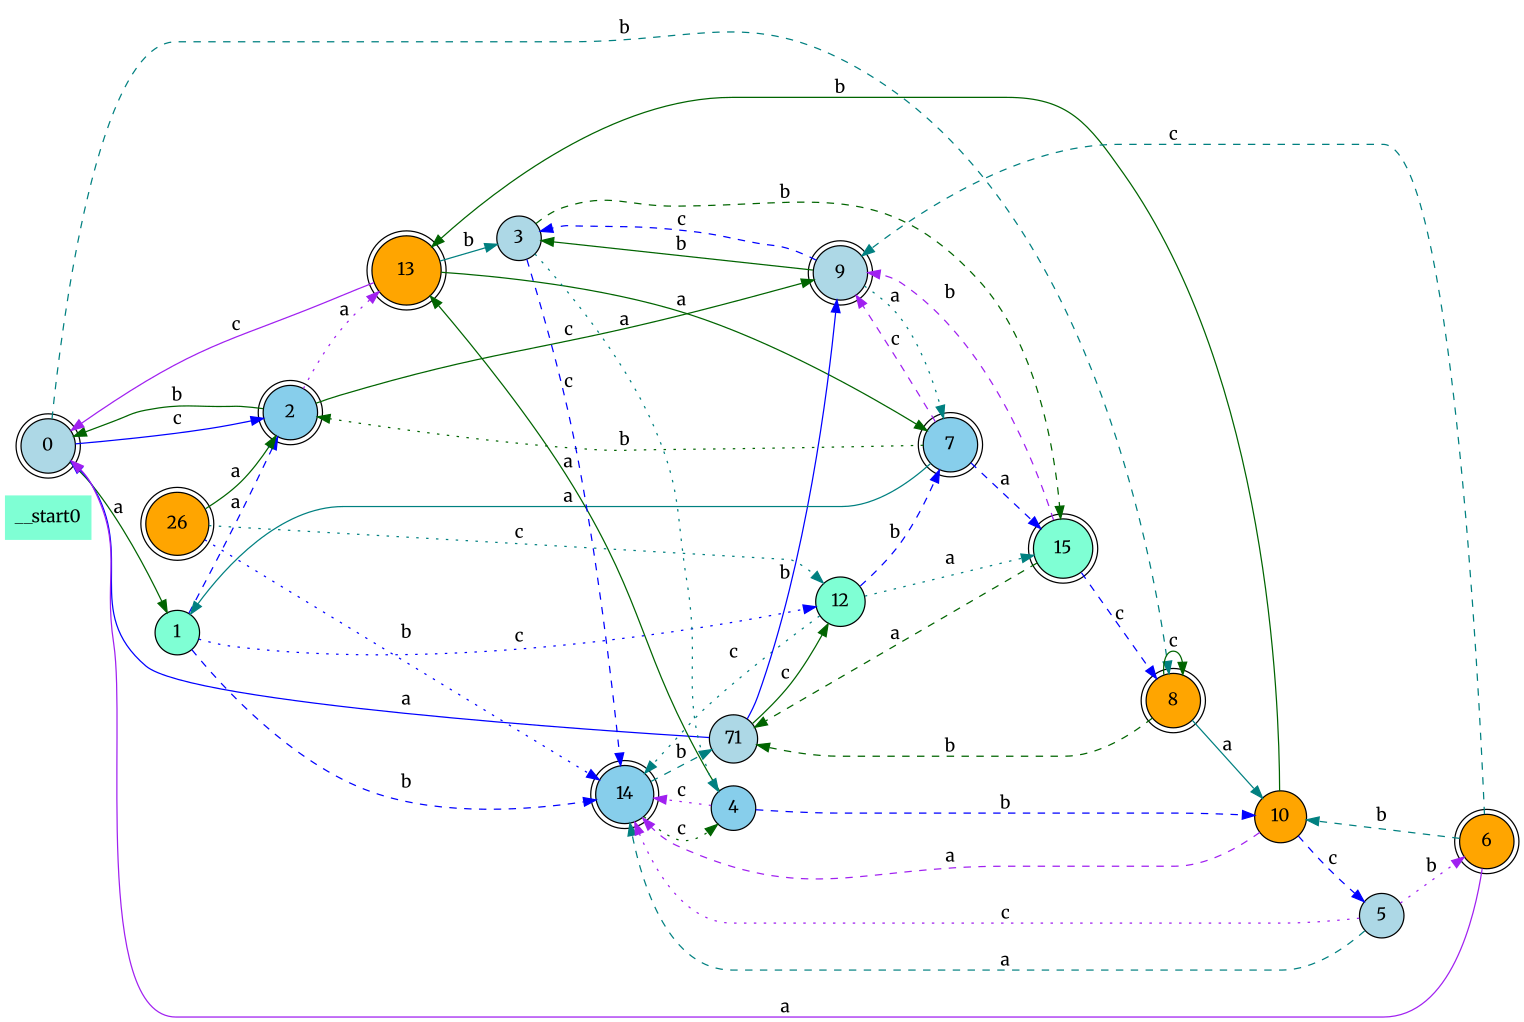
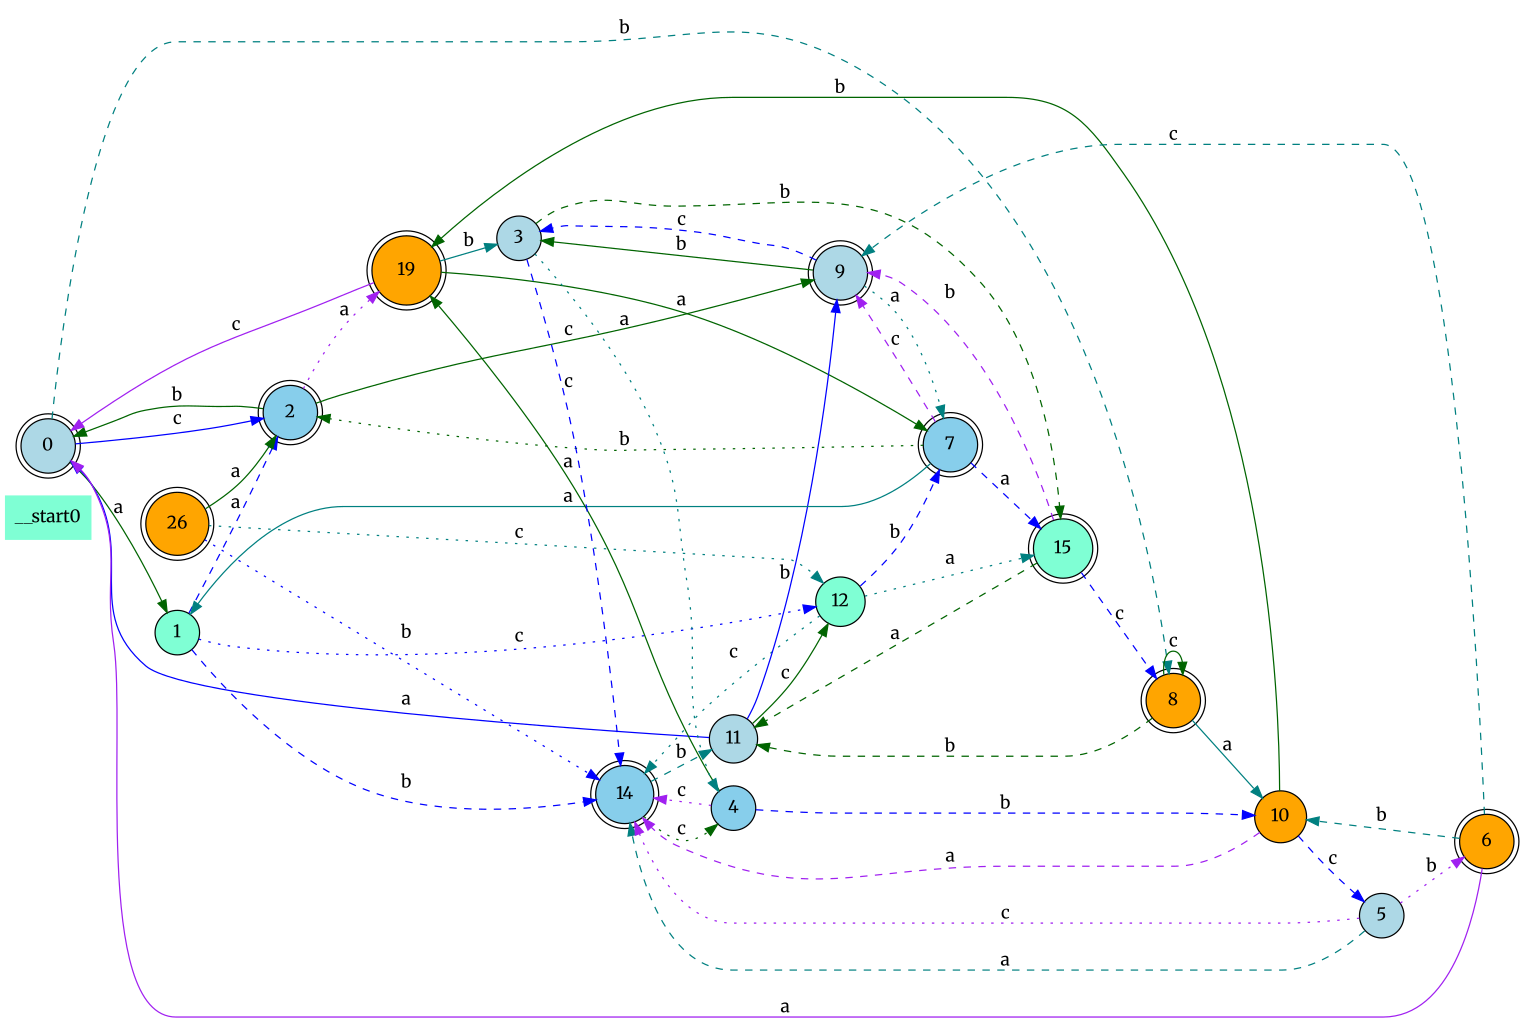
node "13": label "13" -> "19"
node "71": label "71" -> "11"
